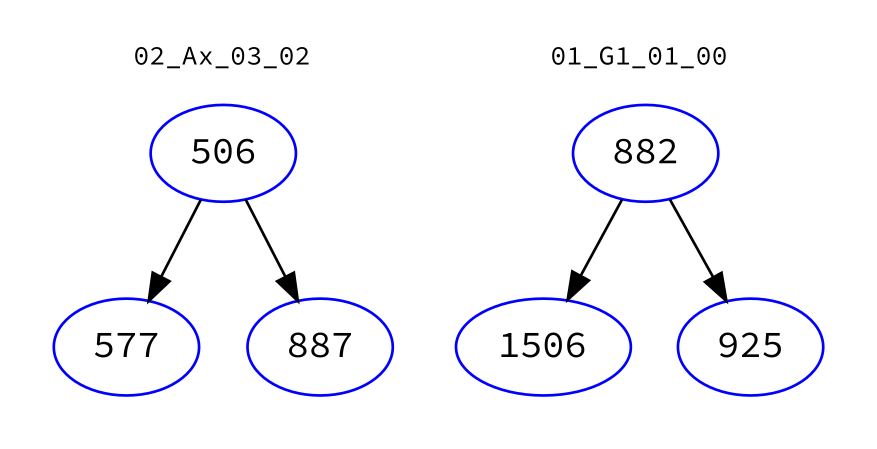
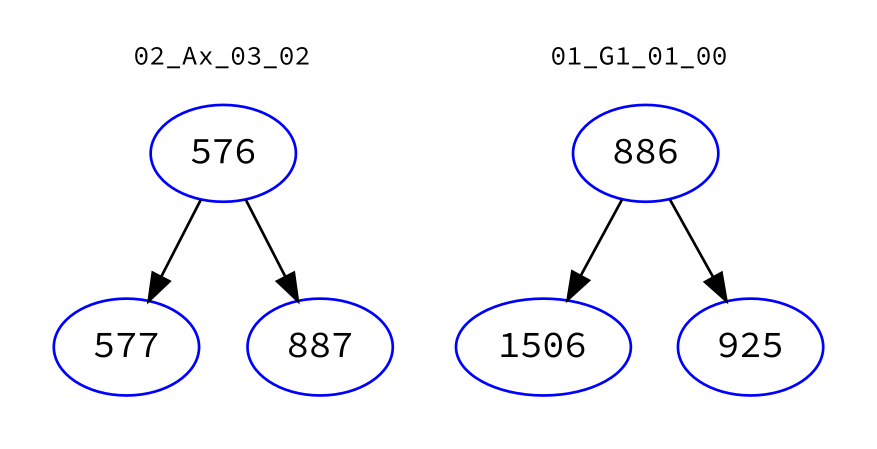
node "506": label "506" -> "576"
node "882": label "882" -> "886"
